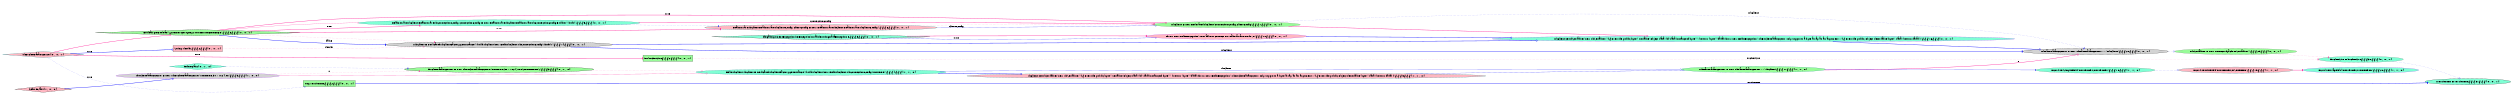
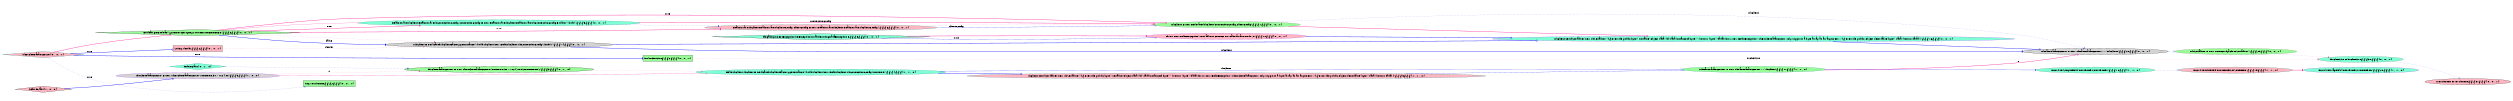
edge "ZkBucketDataAccessor['0', '0', '1']" -> "int bucketSize@@@2@@@['0', '0', '1']": color deeppink -> blue
node "_versionTTL = versionTTL@@@31@@@['0', '0', '1']": fillcolor aquamarine -> lightpink
edge "long versionTTL@@@2@@@['0', '0', '1']" -> "_versionTTL = versionTTL@@@31@@@['0', '0', '1']": removed, label "versionTTL"
